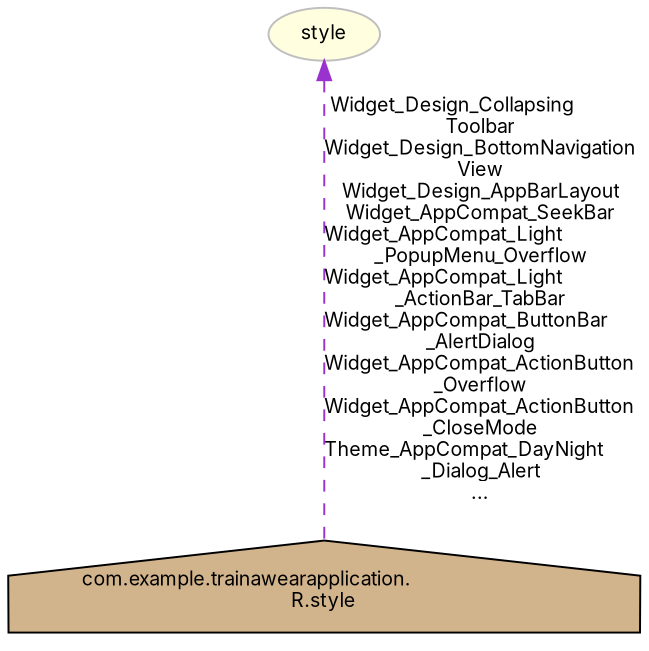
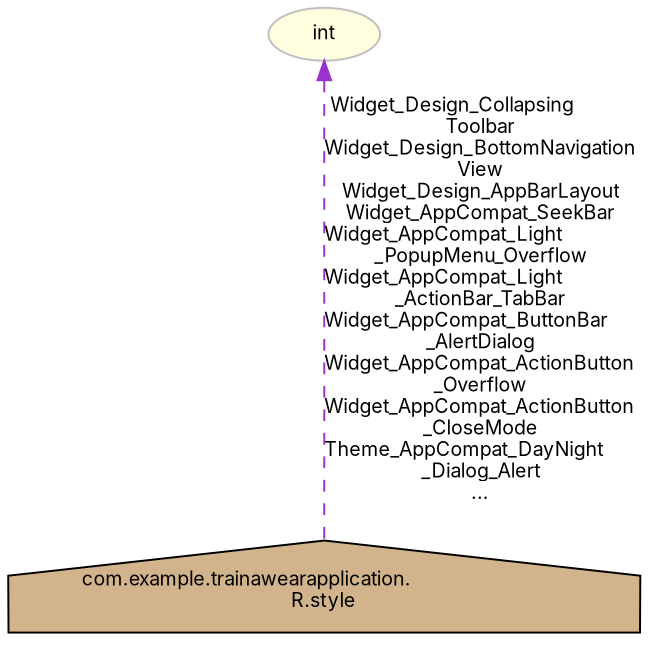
node "style": label "style" -> "int"
